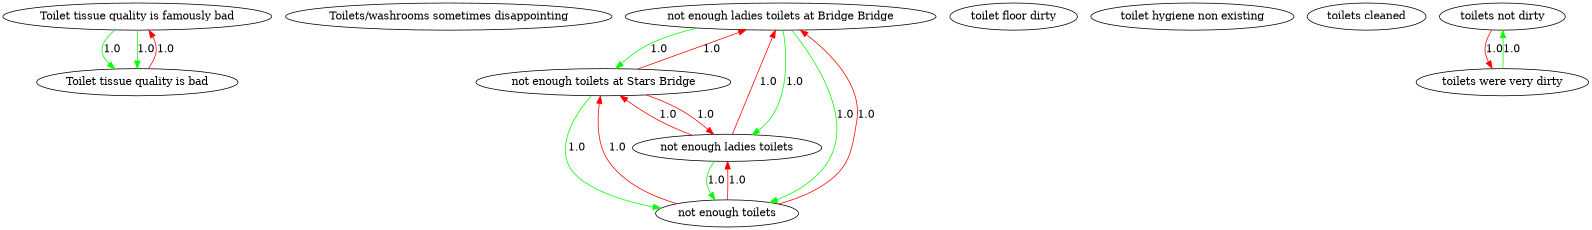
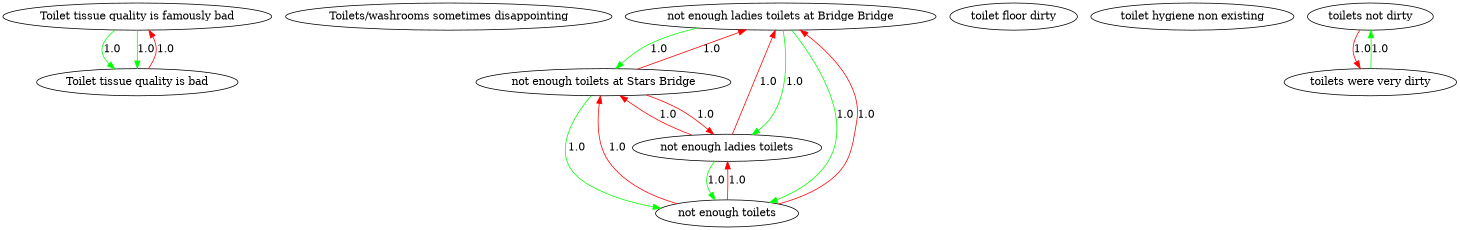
node "toilets cleaned": removed
